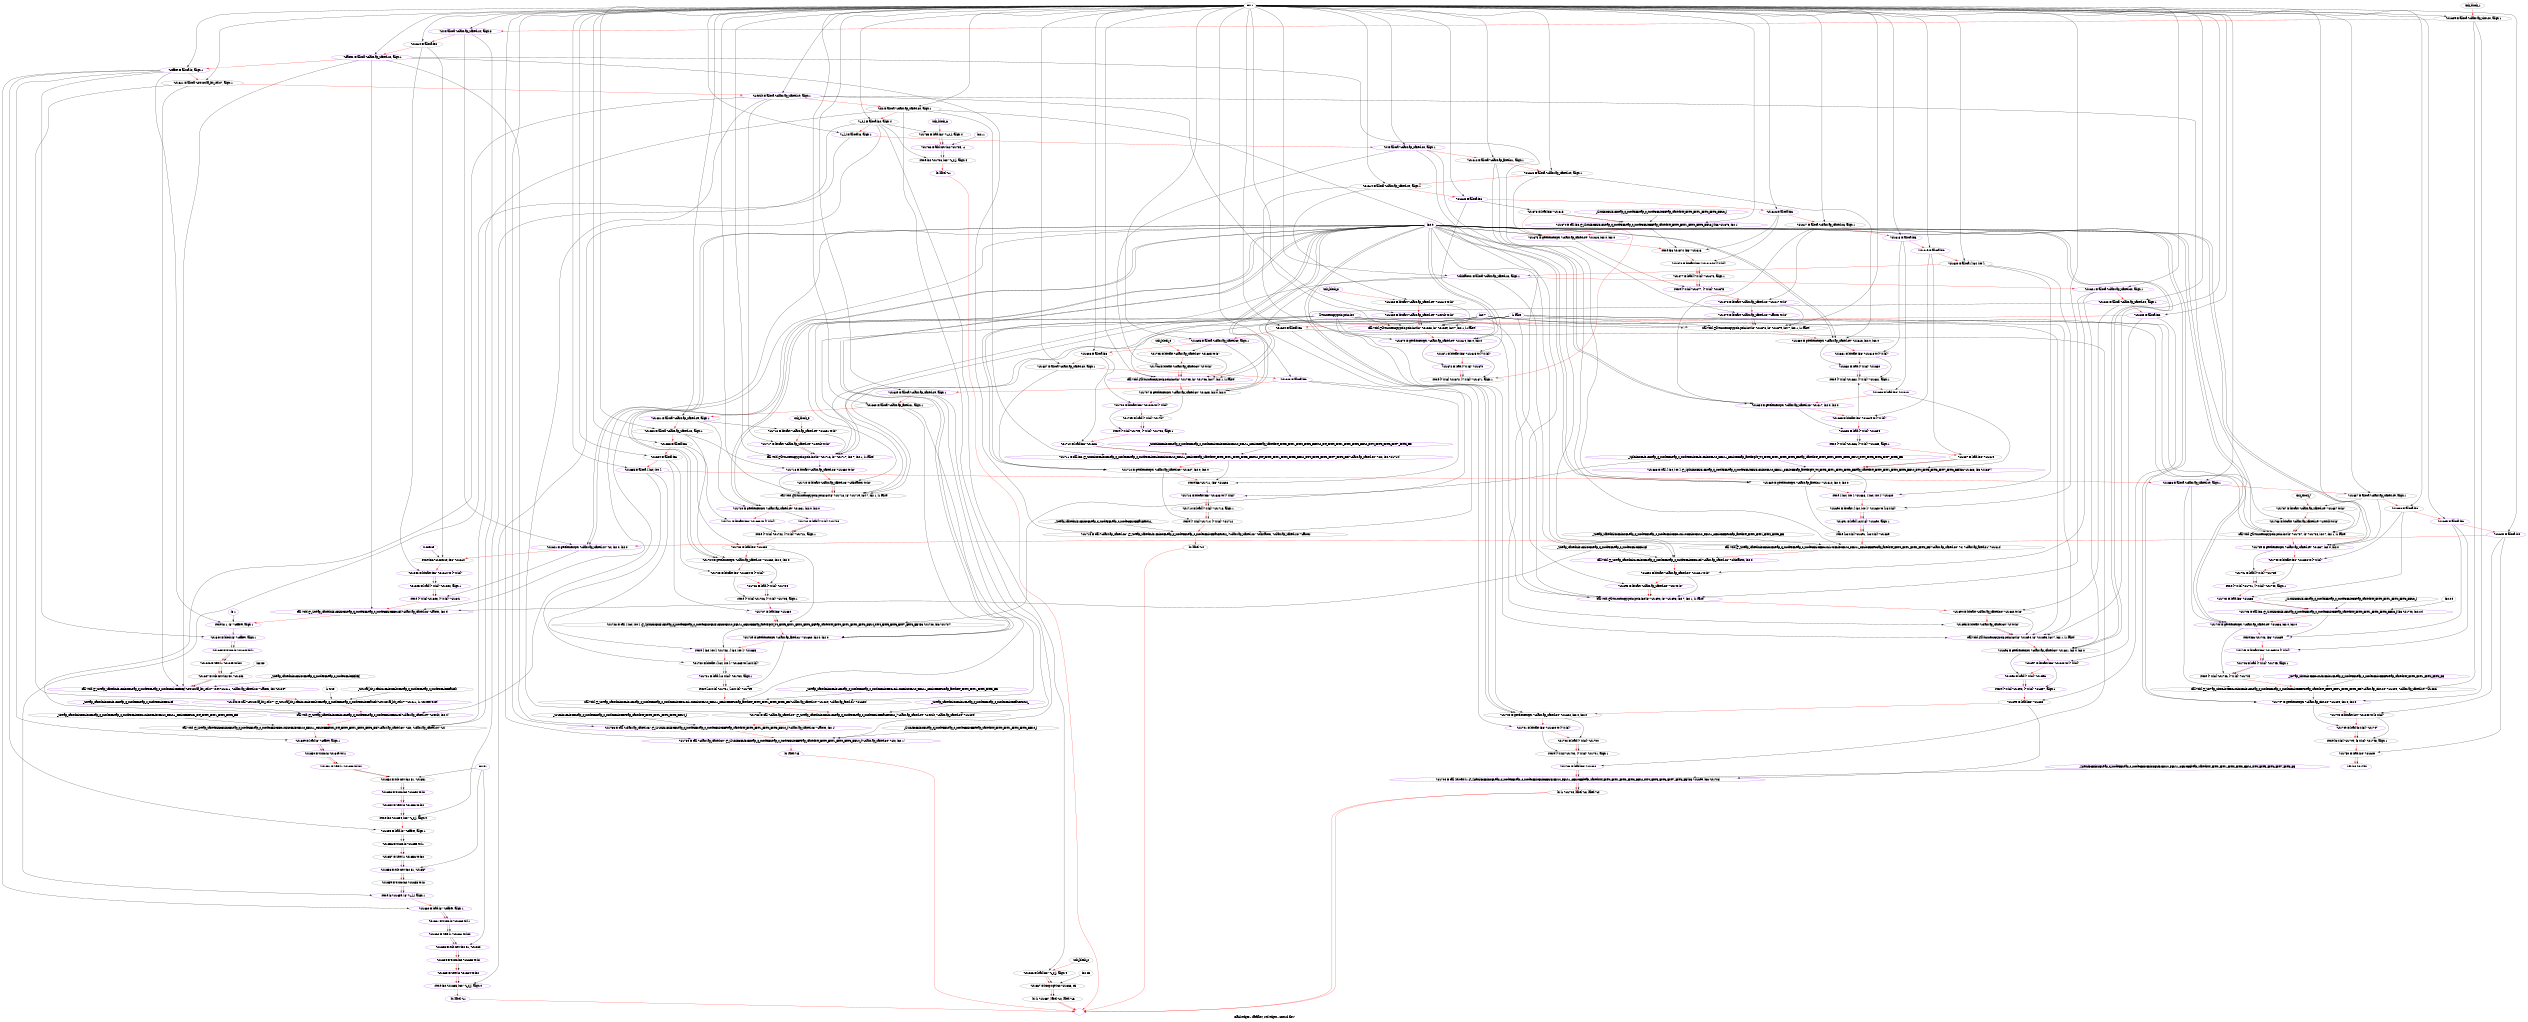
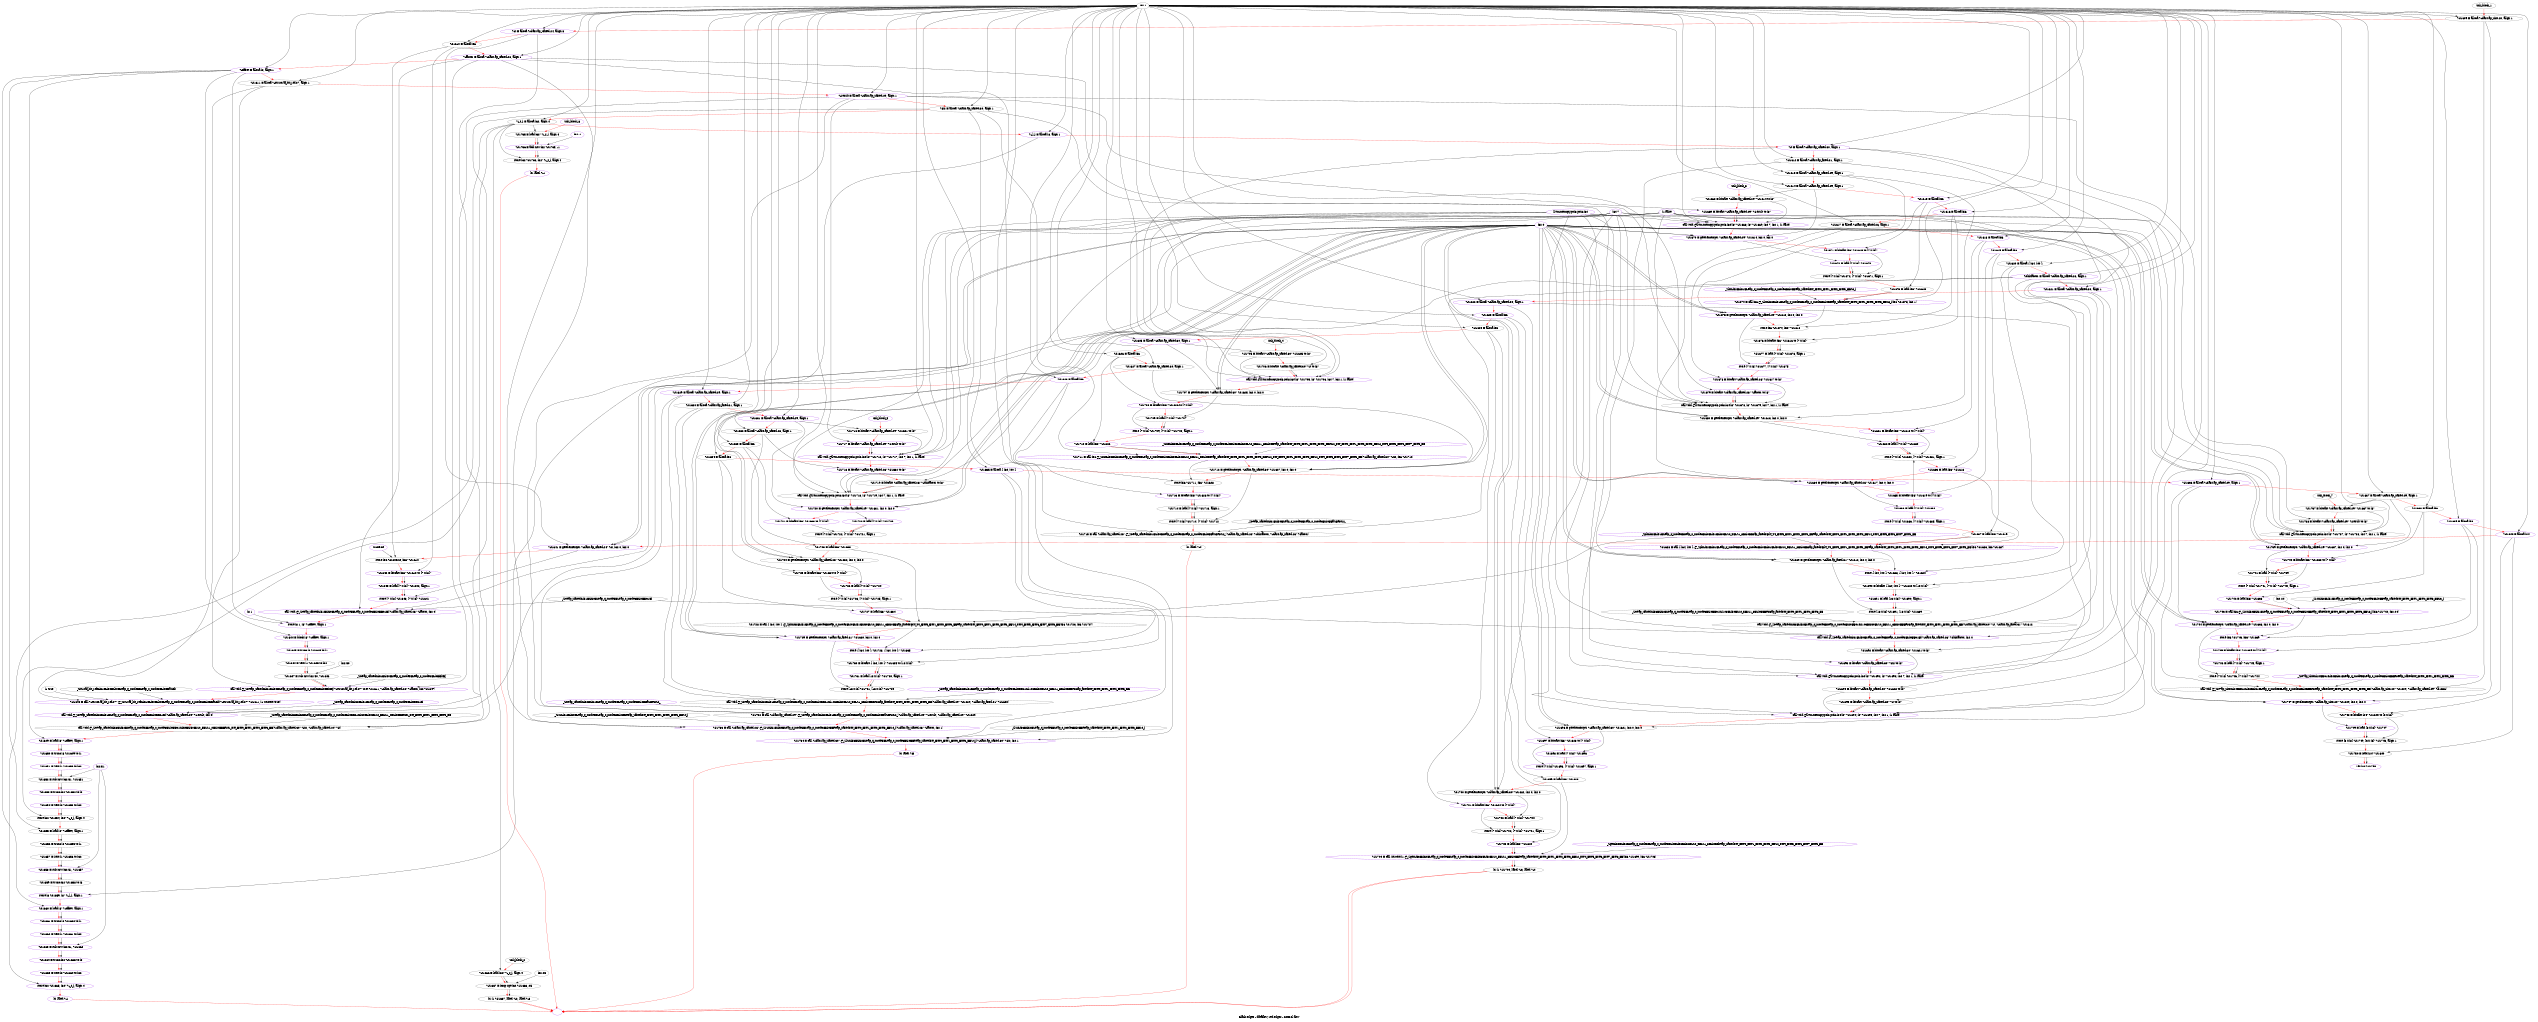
edge "%t1673 = load i56* %t1615" -> "store [7 x i8] %t1672, [7 x i8]* %t1671, align 1": reversed
node "%t1646 = zext i1 %t1645 to i32": label "%t1646 = zext i1 %t1645 to i32" -> "%t1644 = zext i1 %t1645 to i32"
